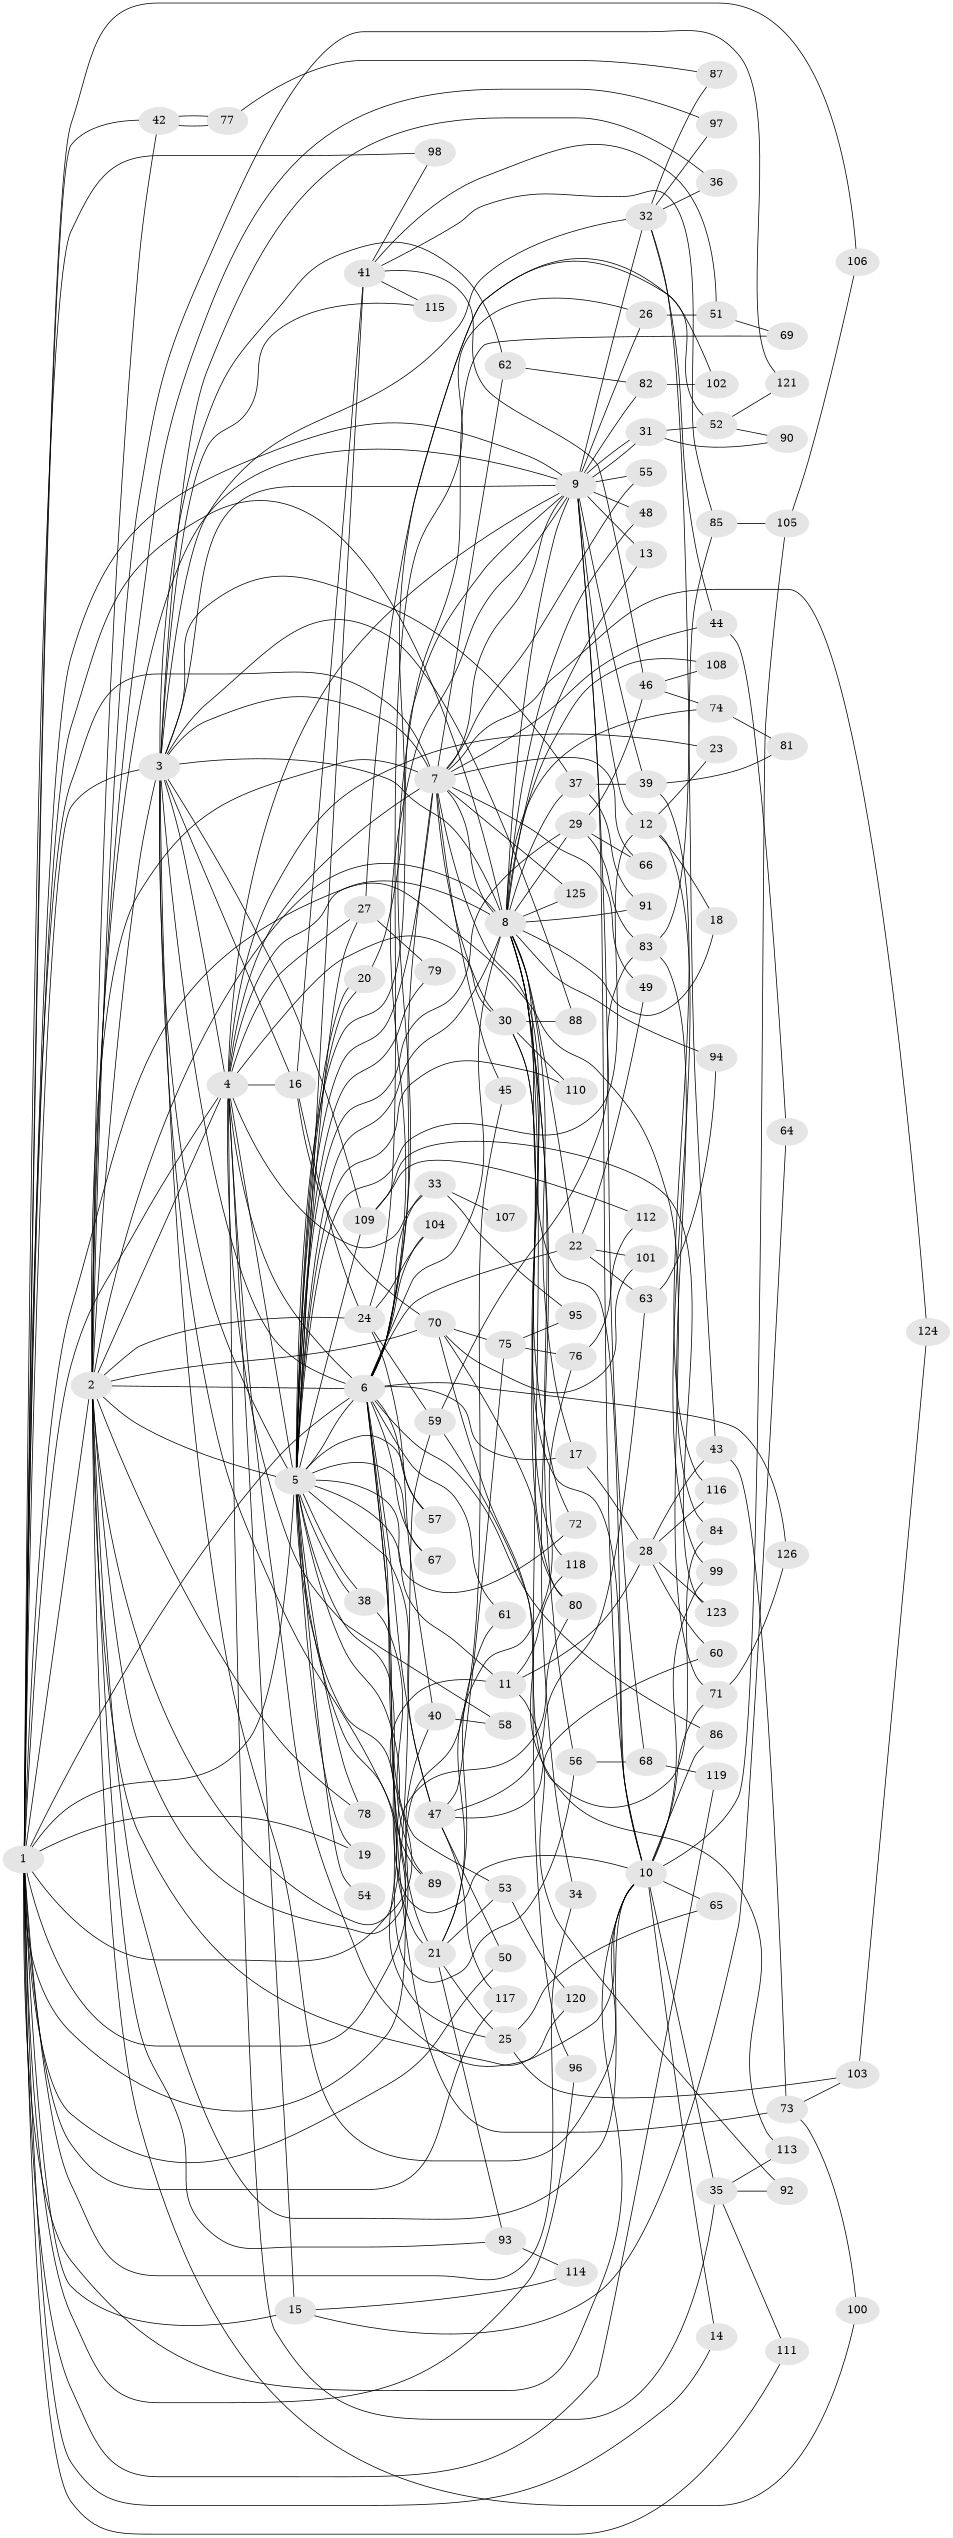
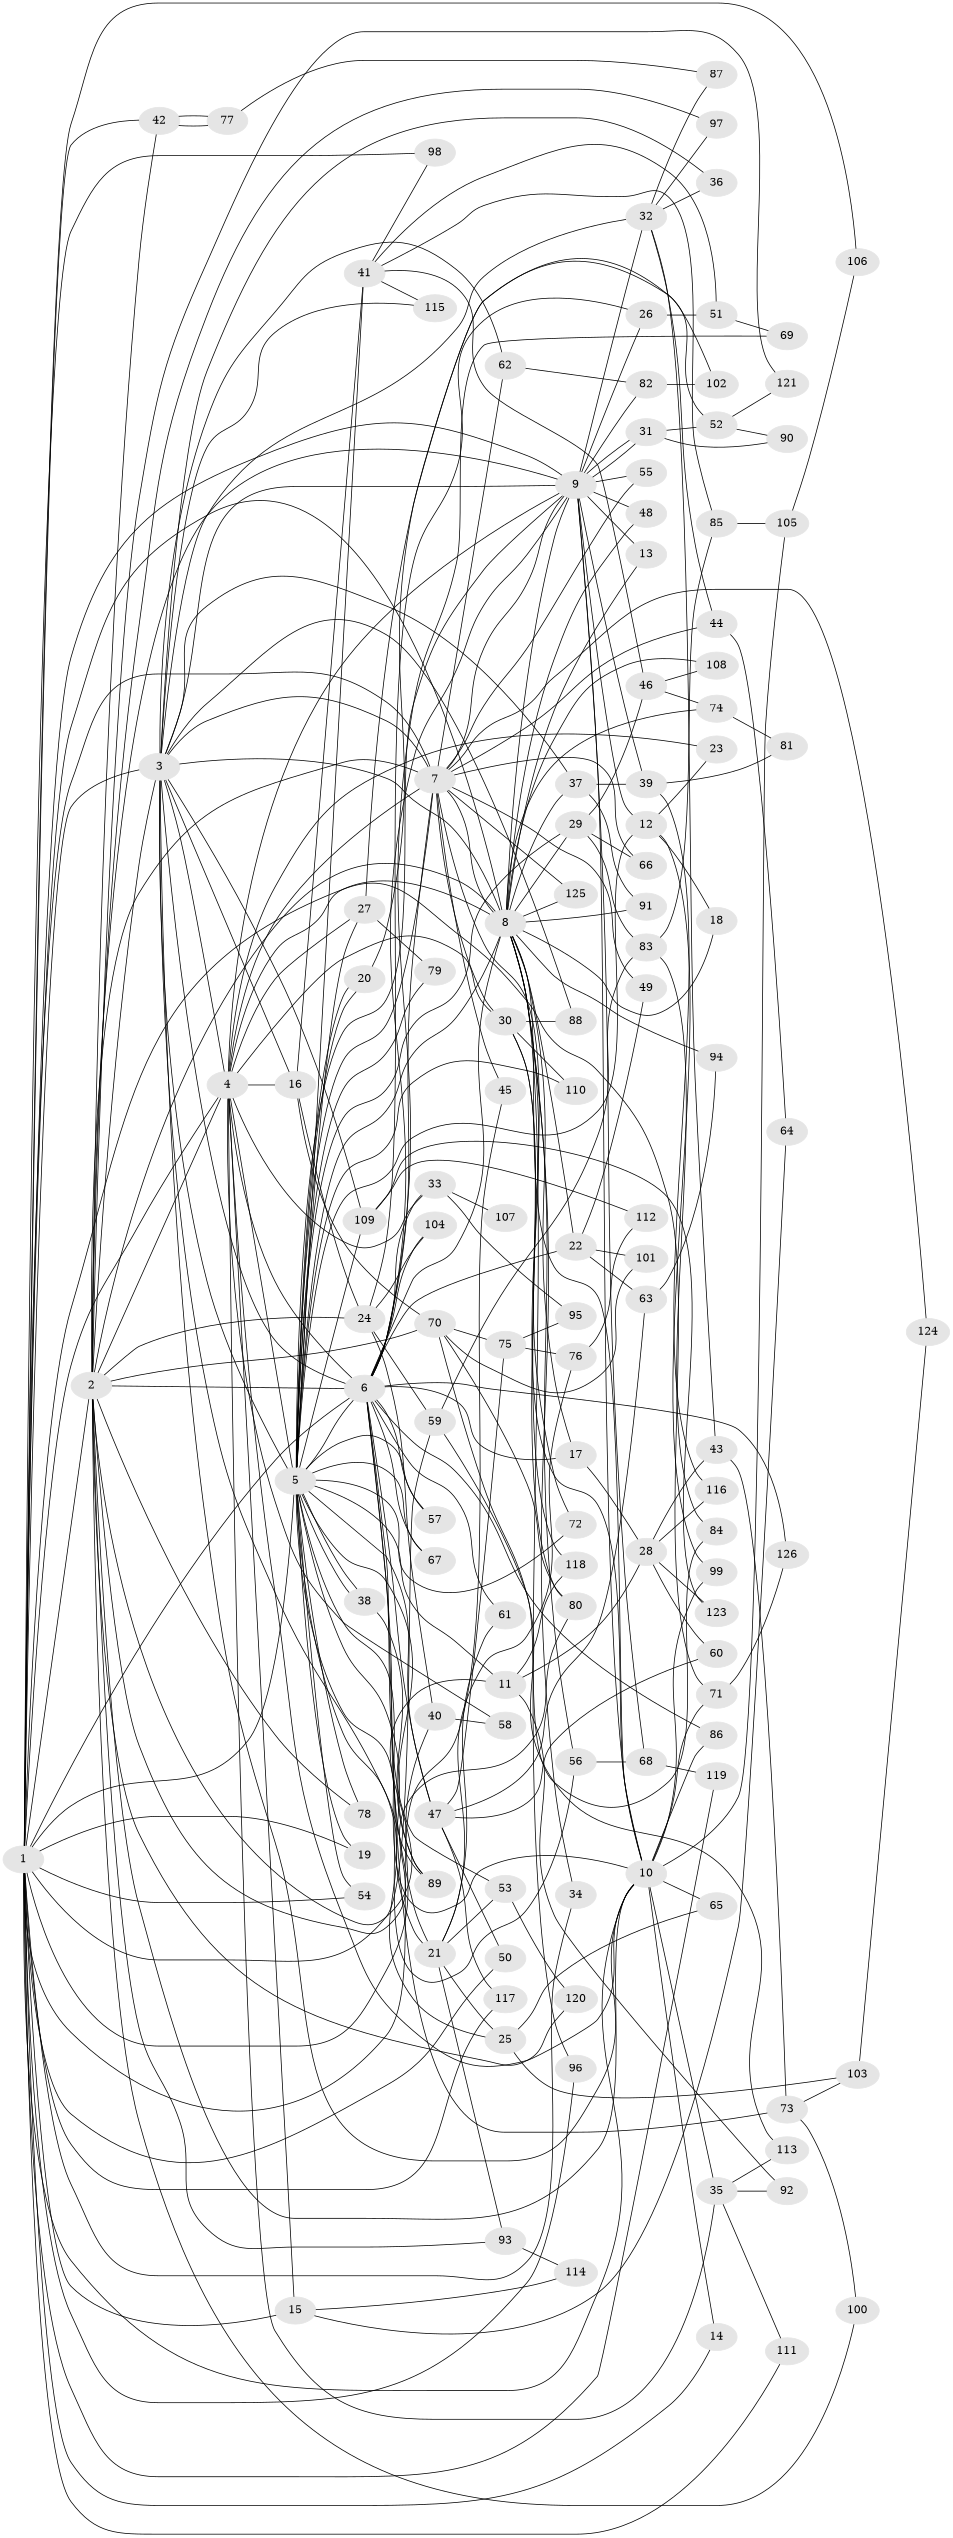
edge "2" -- "5": now "89" -- "5"
edge "1" -- "54": added
